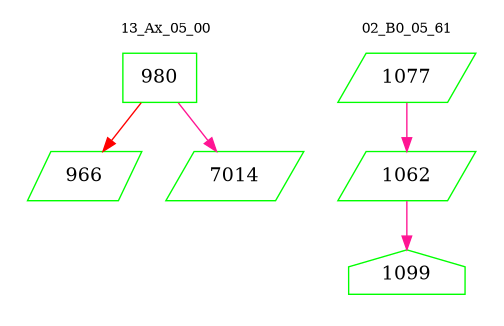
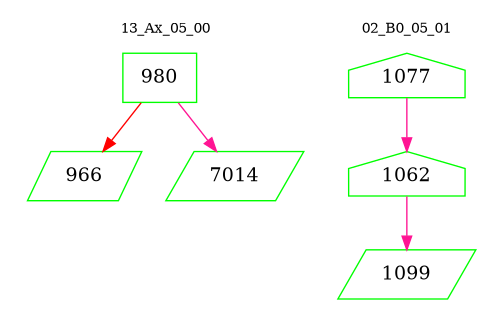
cluster "02_B0_05_61": label "02_B0_05_61" -> "02_B0_05_01"
node "1077": shape parallelogram -> house
node "1062": shape parallelogram -> house
node "1099": shape house -> parallelogram
